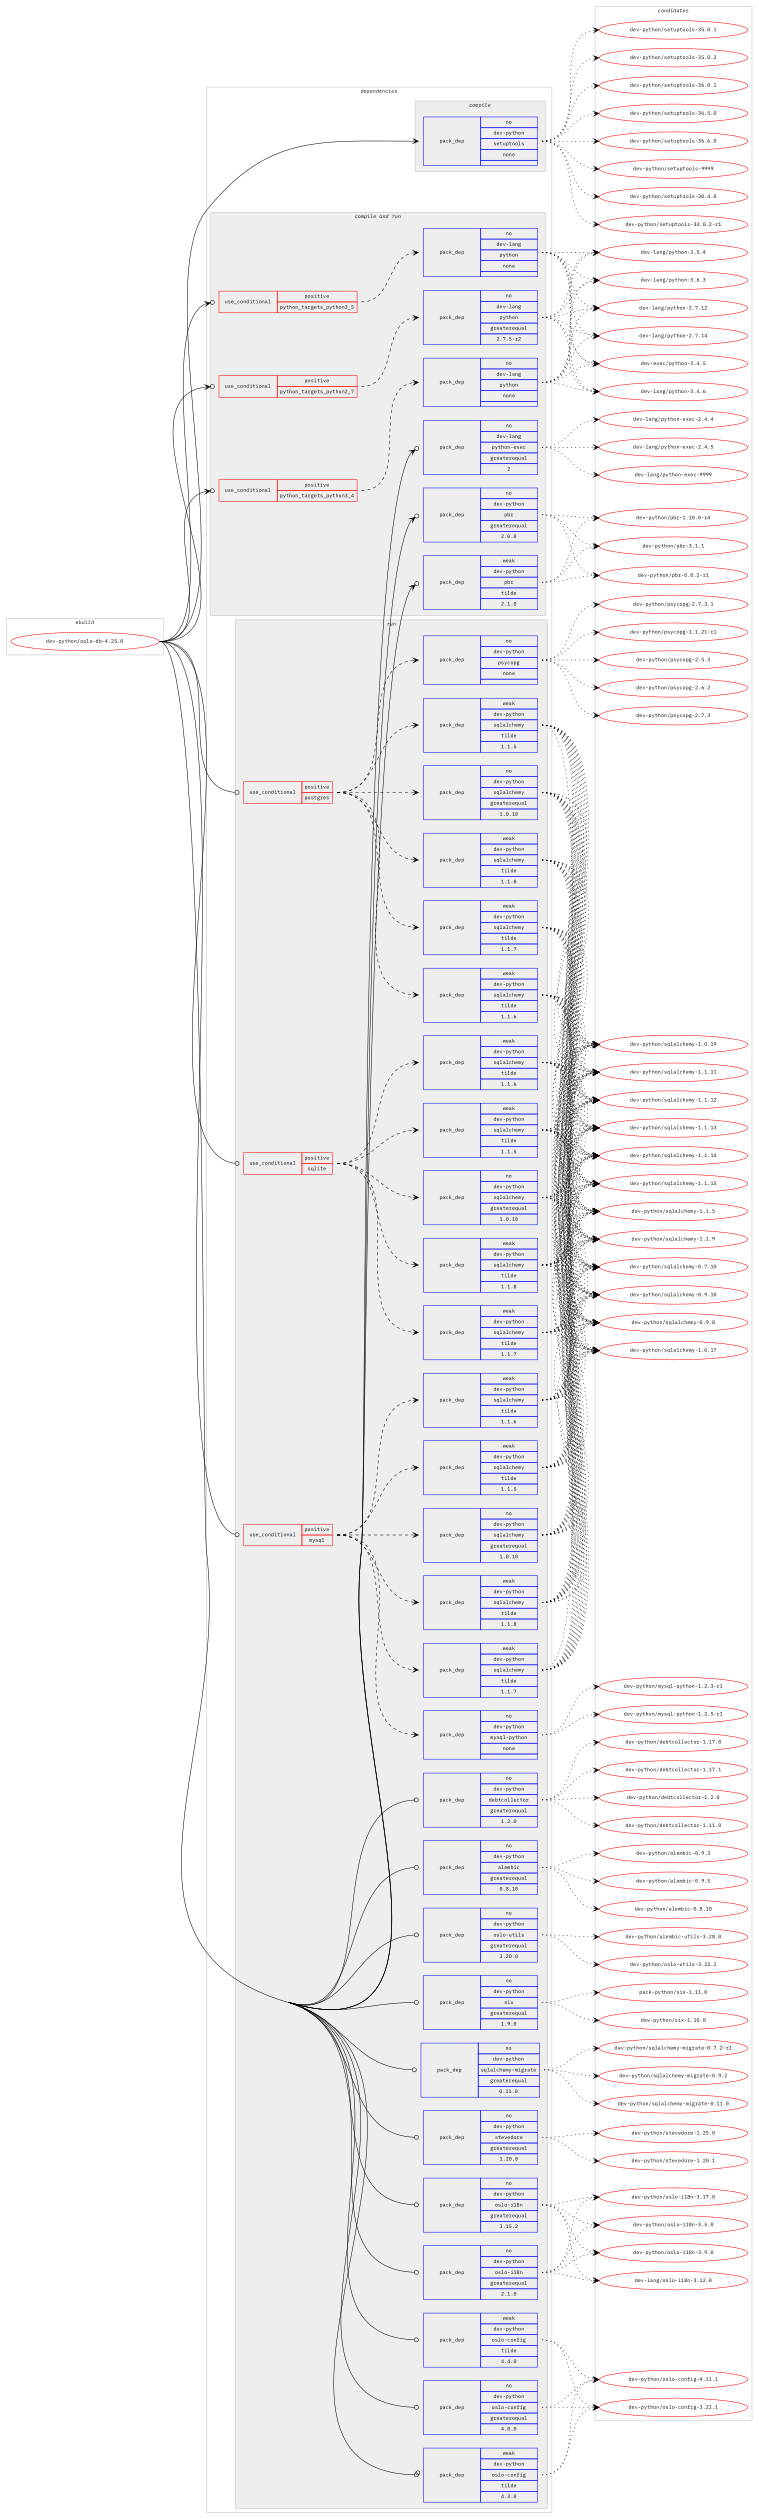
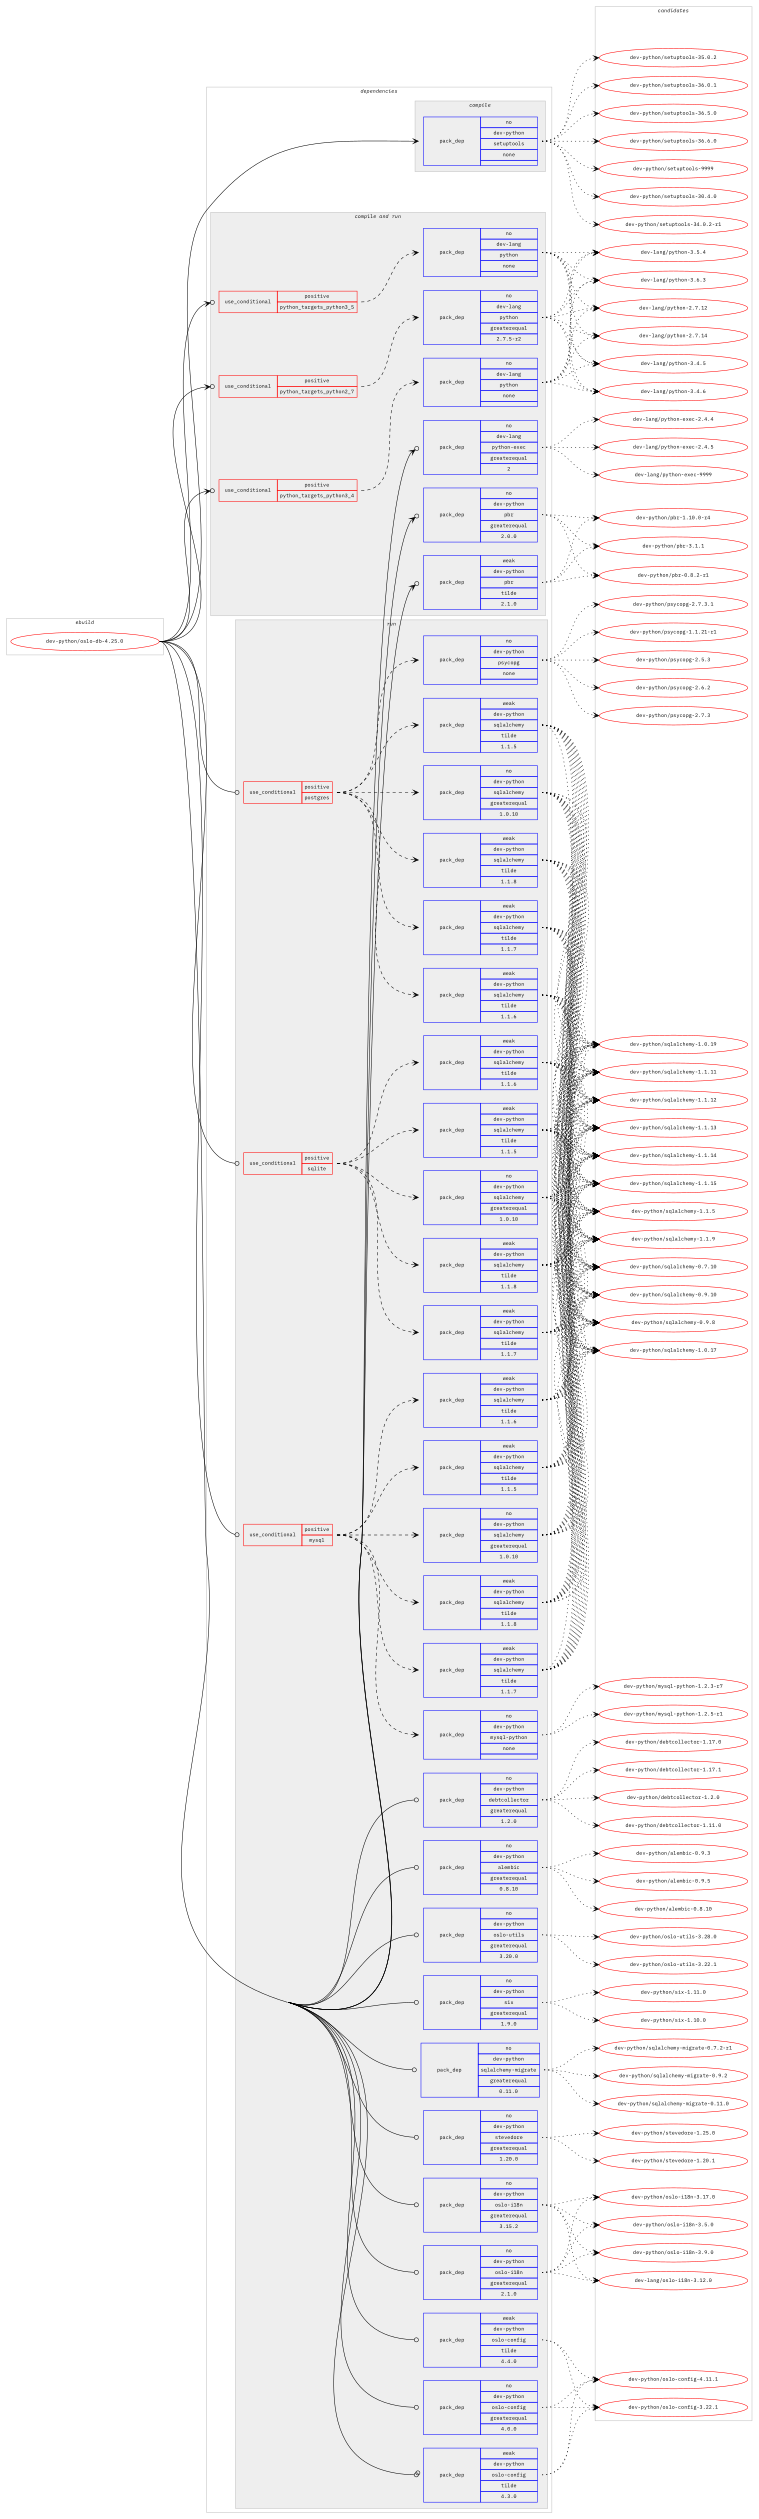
node "dev-python/setuptools-35.0.1": removed
node "dev-exec/python-3.4.5": label "dev-exec/python-3.4.5" -> "dev-lang/python-3.4.5"
node "dev-python/mysql-python-1.2.3-r1": label "dev-python/mysql-python-1.2.3-r1" -> "dev-python/mysql-python-1.2.3-r7"
node "dev-python/alembic-utils-3.28.0": label "dev-python/alembic-utils-3.28.0" -> "dev-python/oslo-utils-3.28.0"
node "pack-python/six-1.11.0": label "pack-python/six-1.11.0" -> "dev-python/six-1.11.0"
